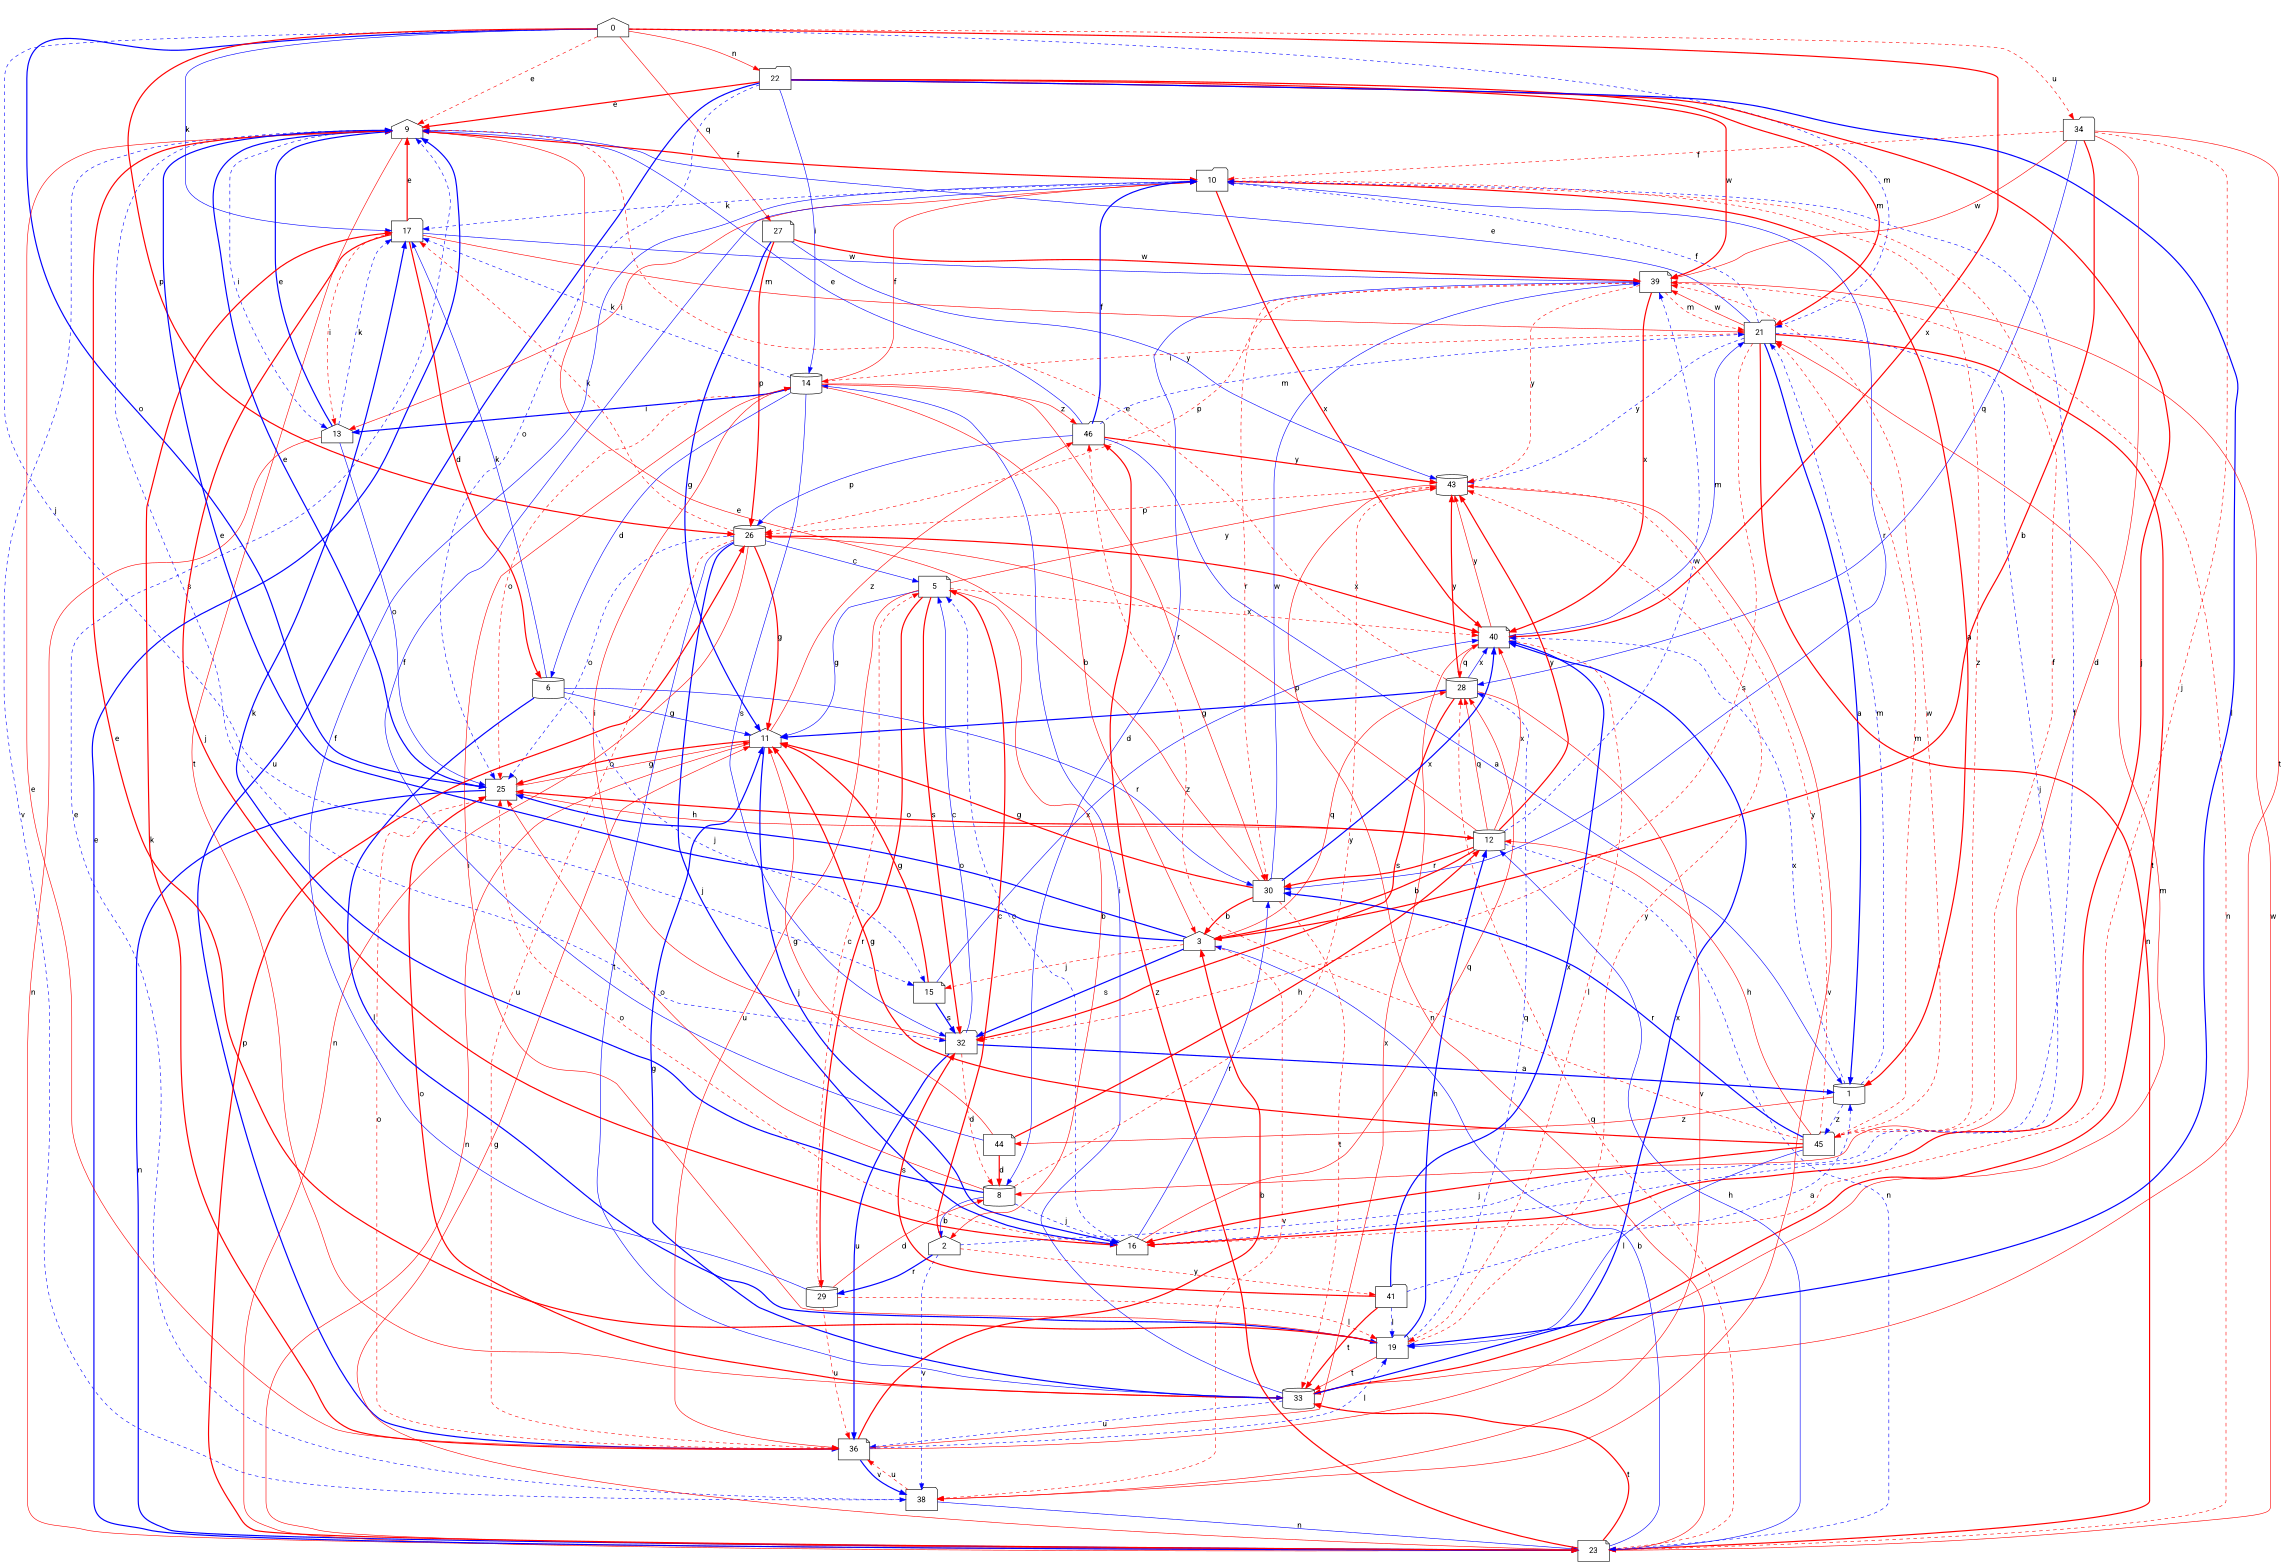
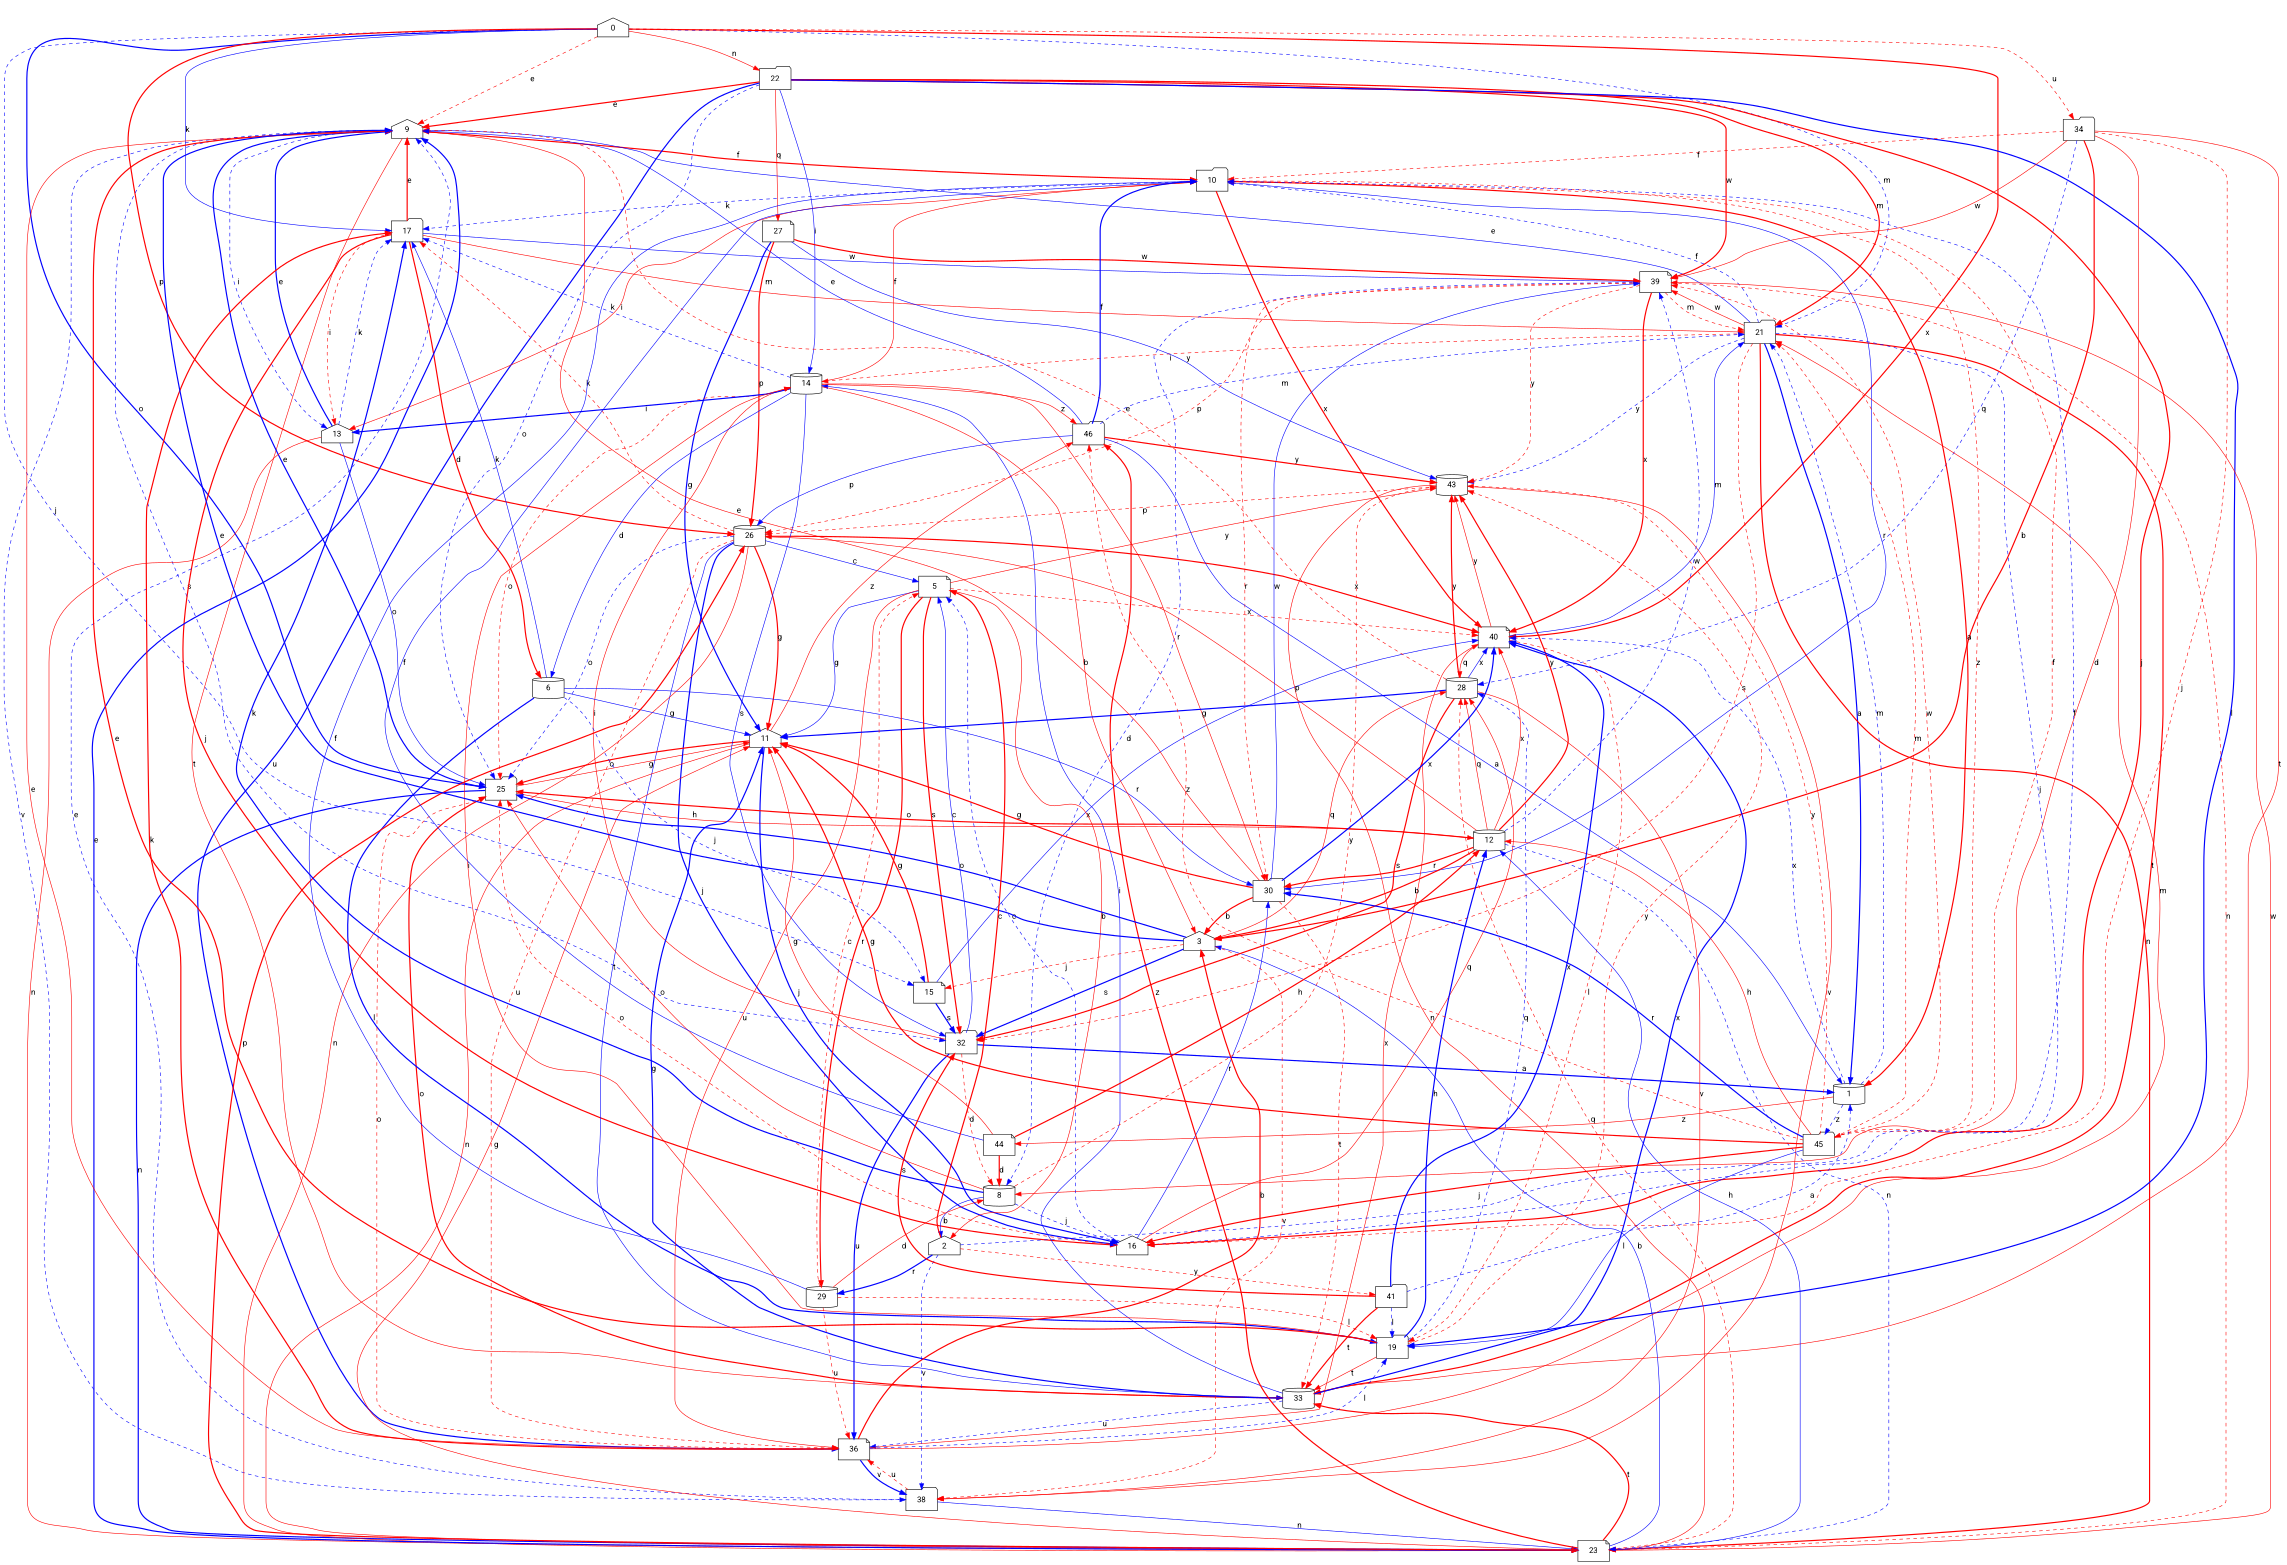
edge "0" -> "27": now "22" -> "27"
edge "34" -> "28": style solid -> dashed
edge "39" -> "8": style solid -> dashed
